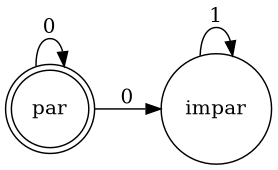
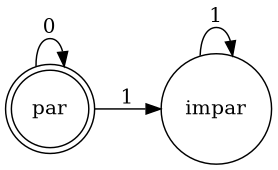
edge "par" -> "impar": label "0" -> "1"
